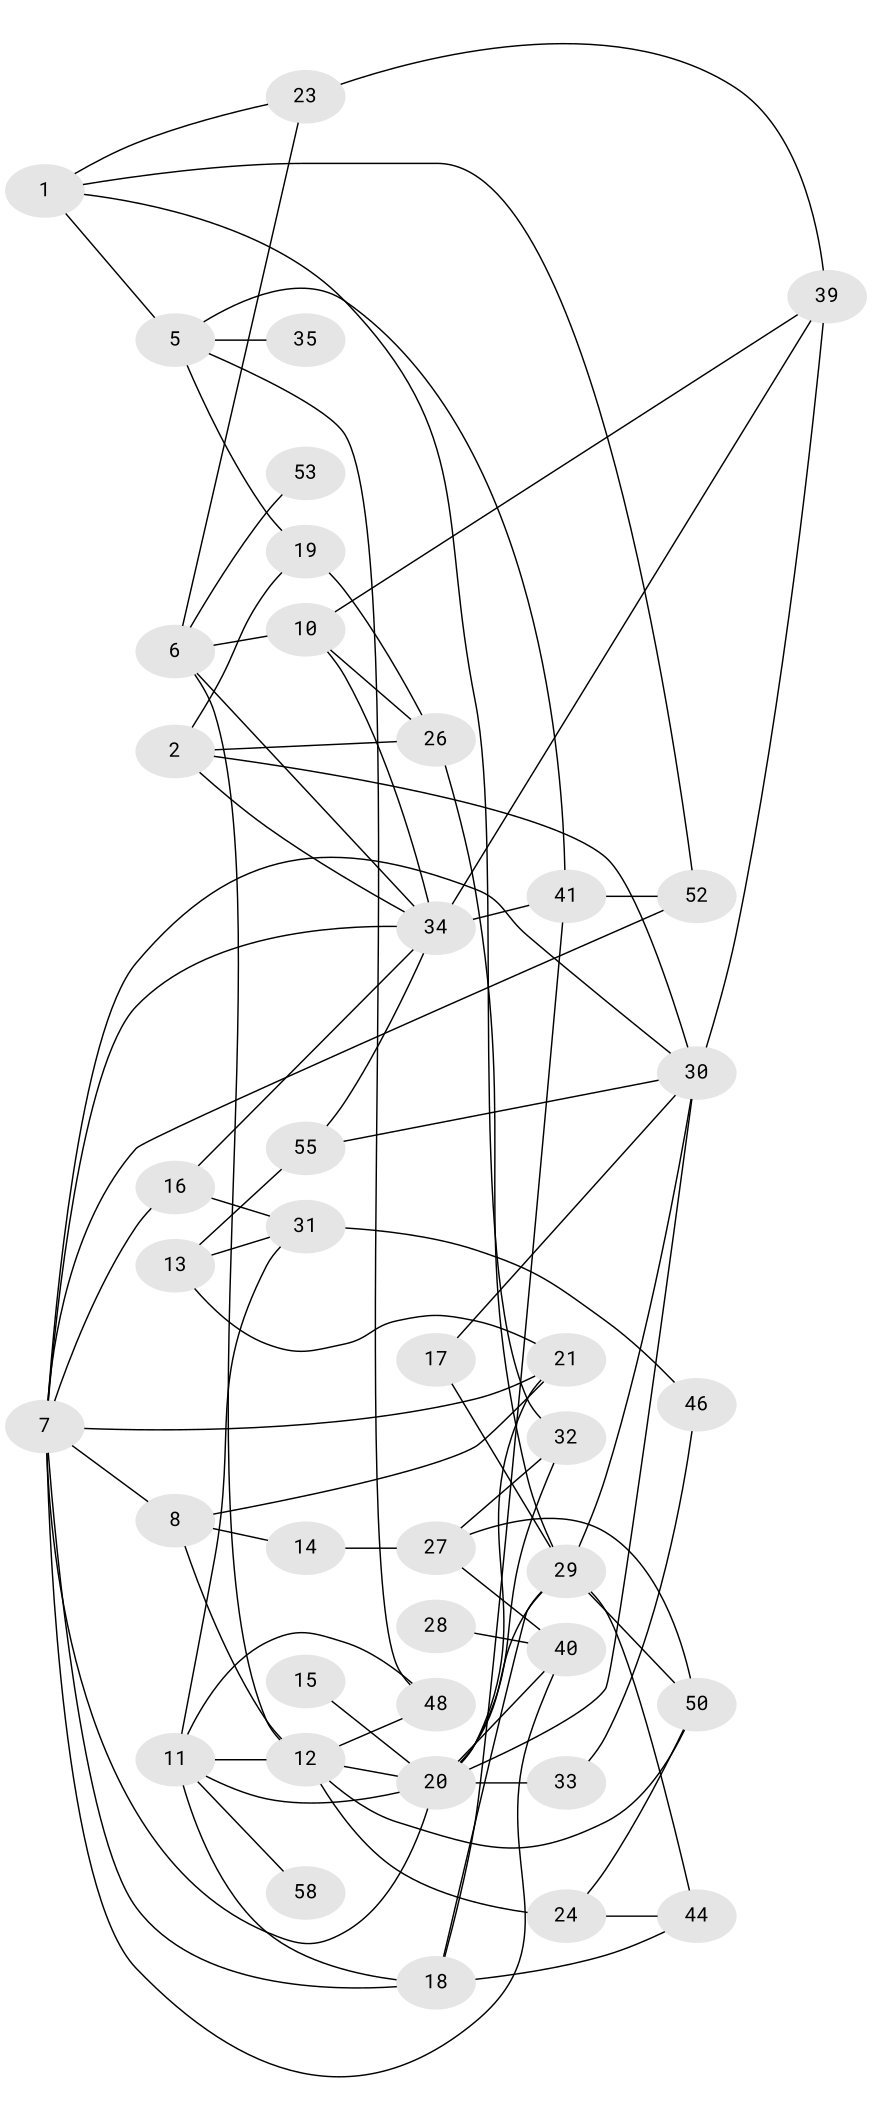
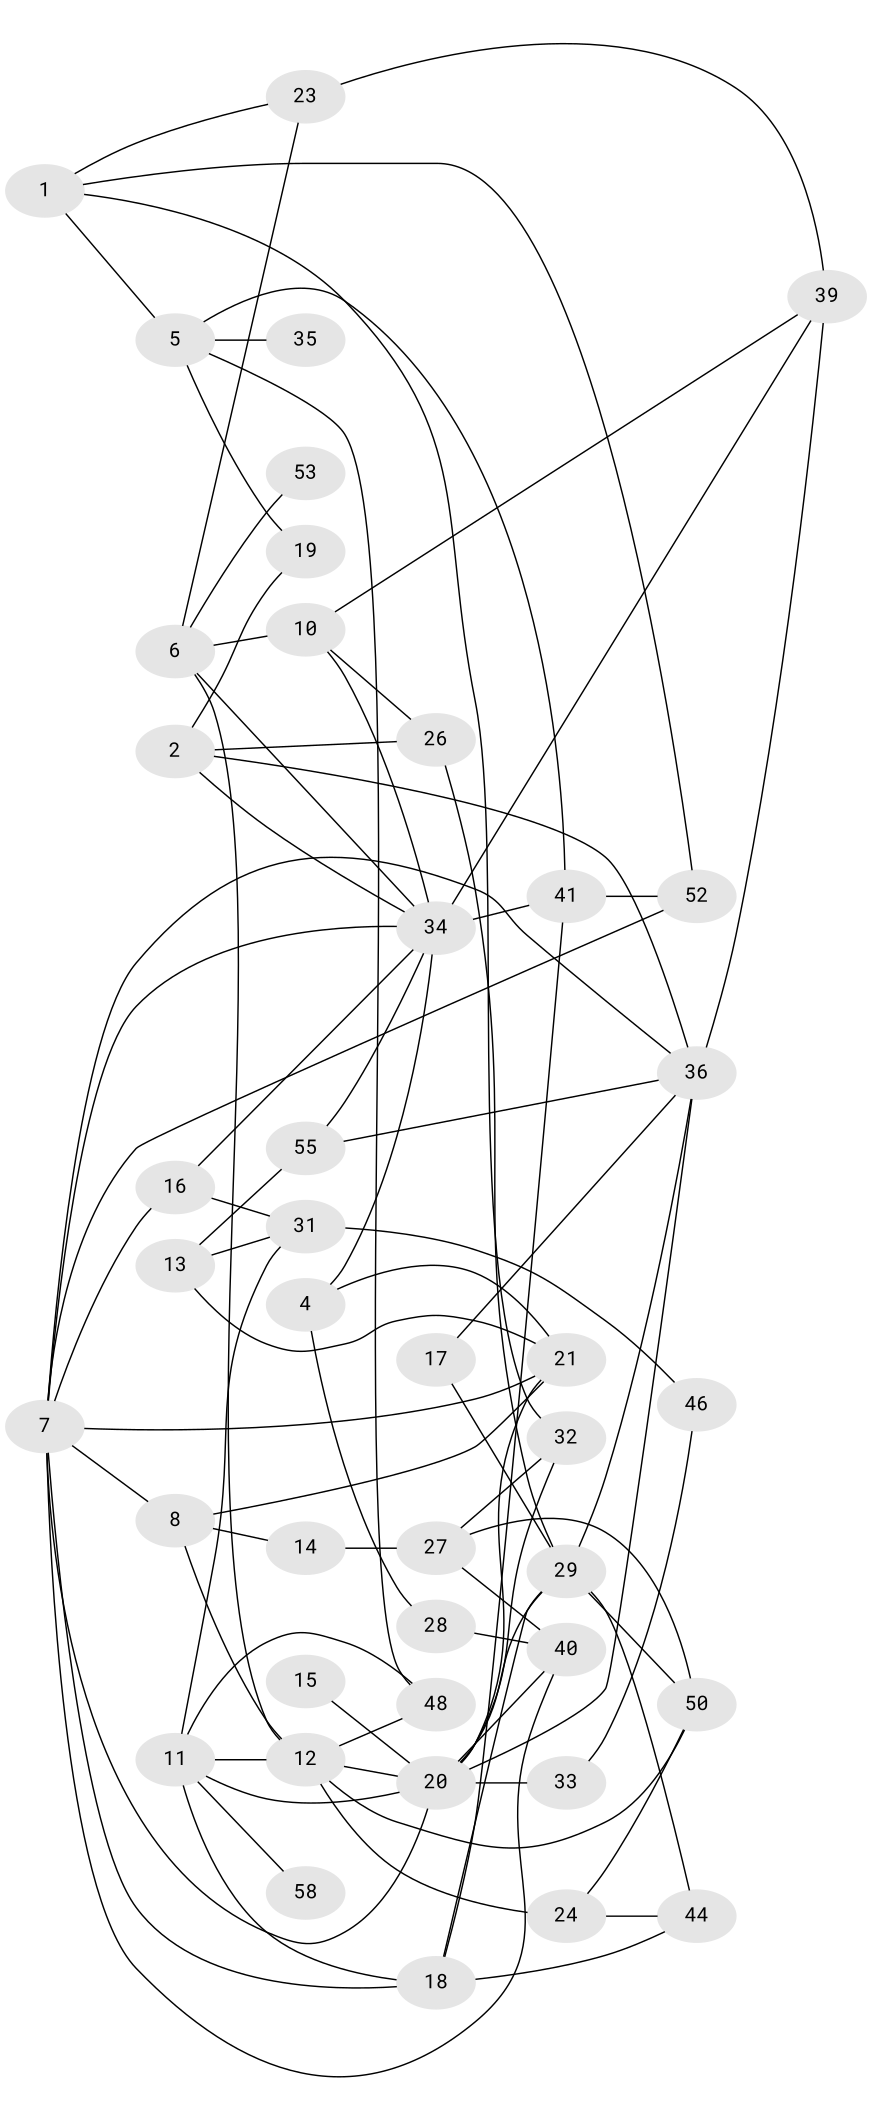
edge "19" -- "26": removed
node "30": label "30" -> "36"
node "4": added
